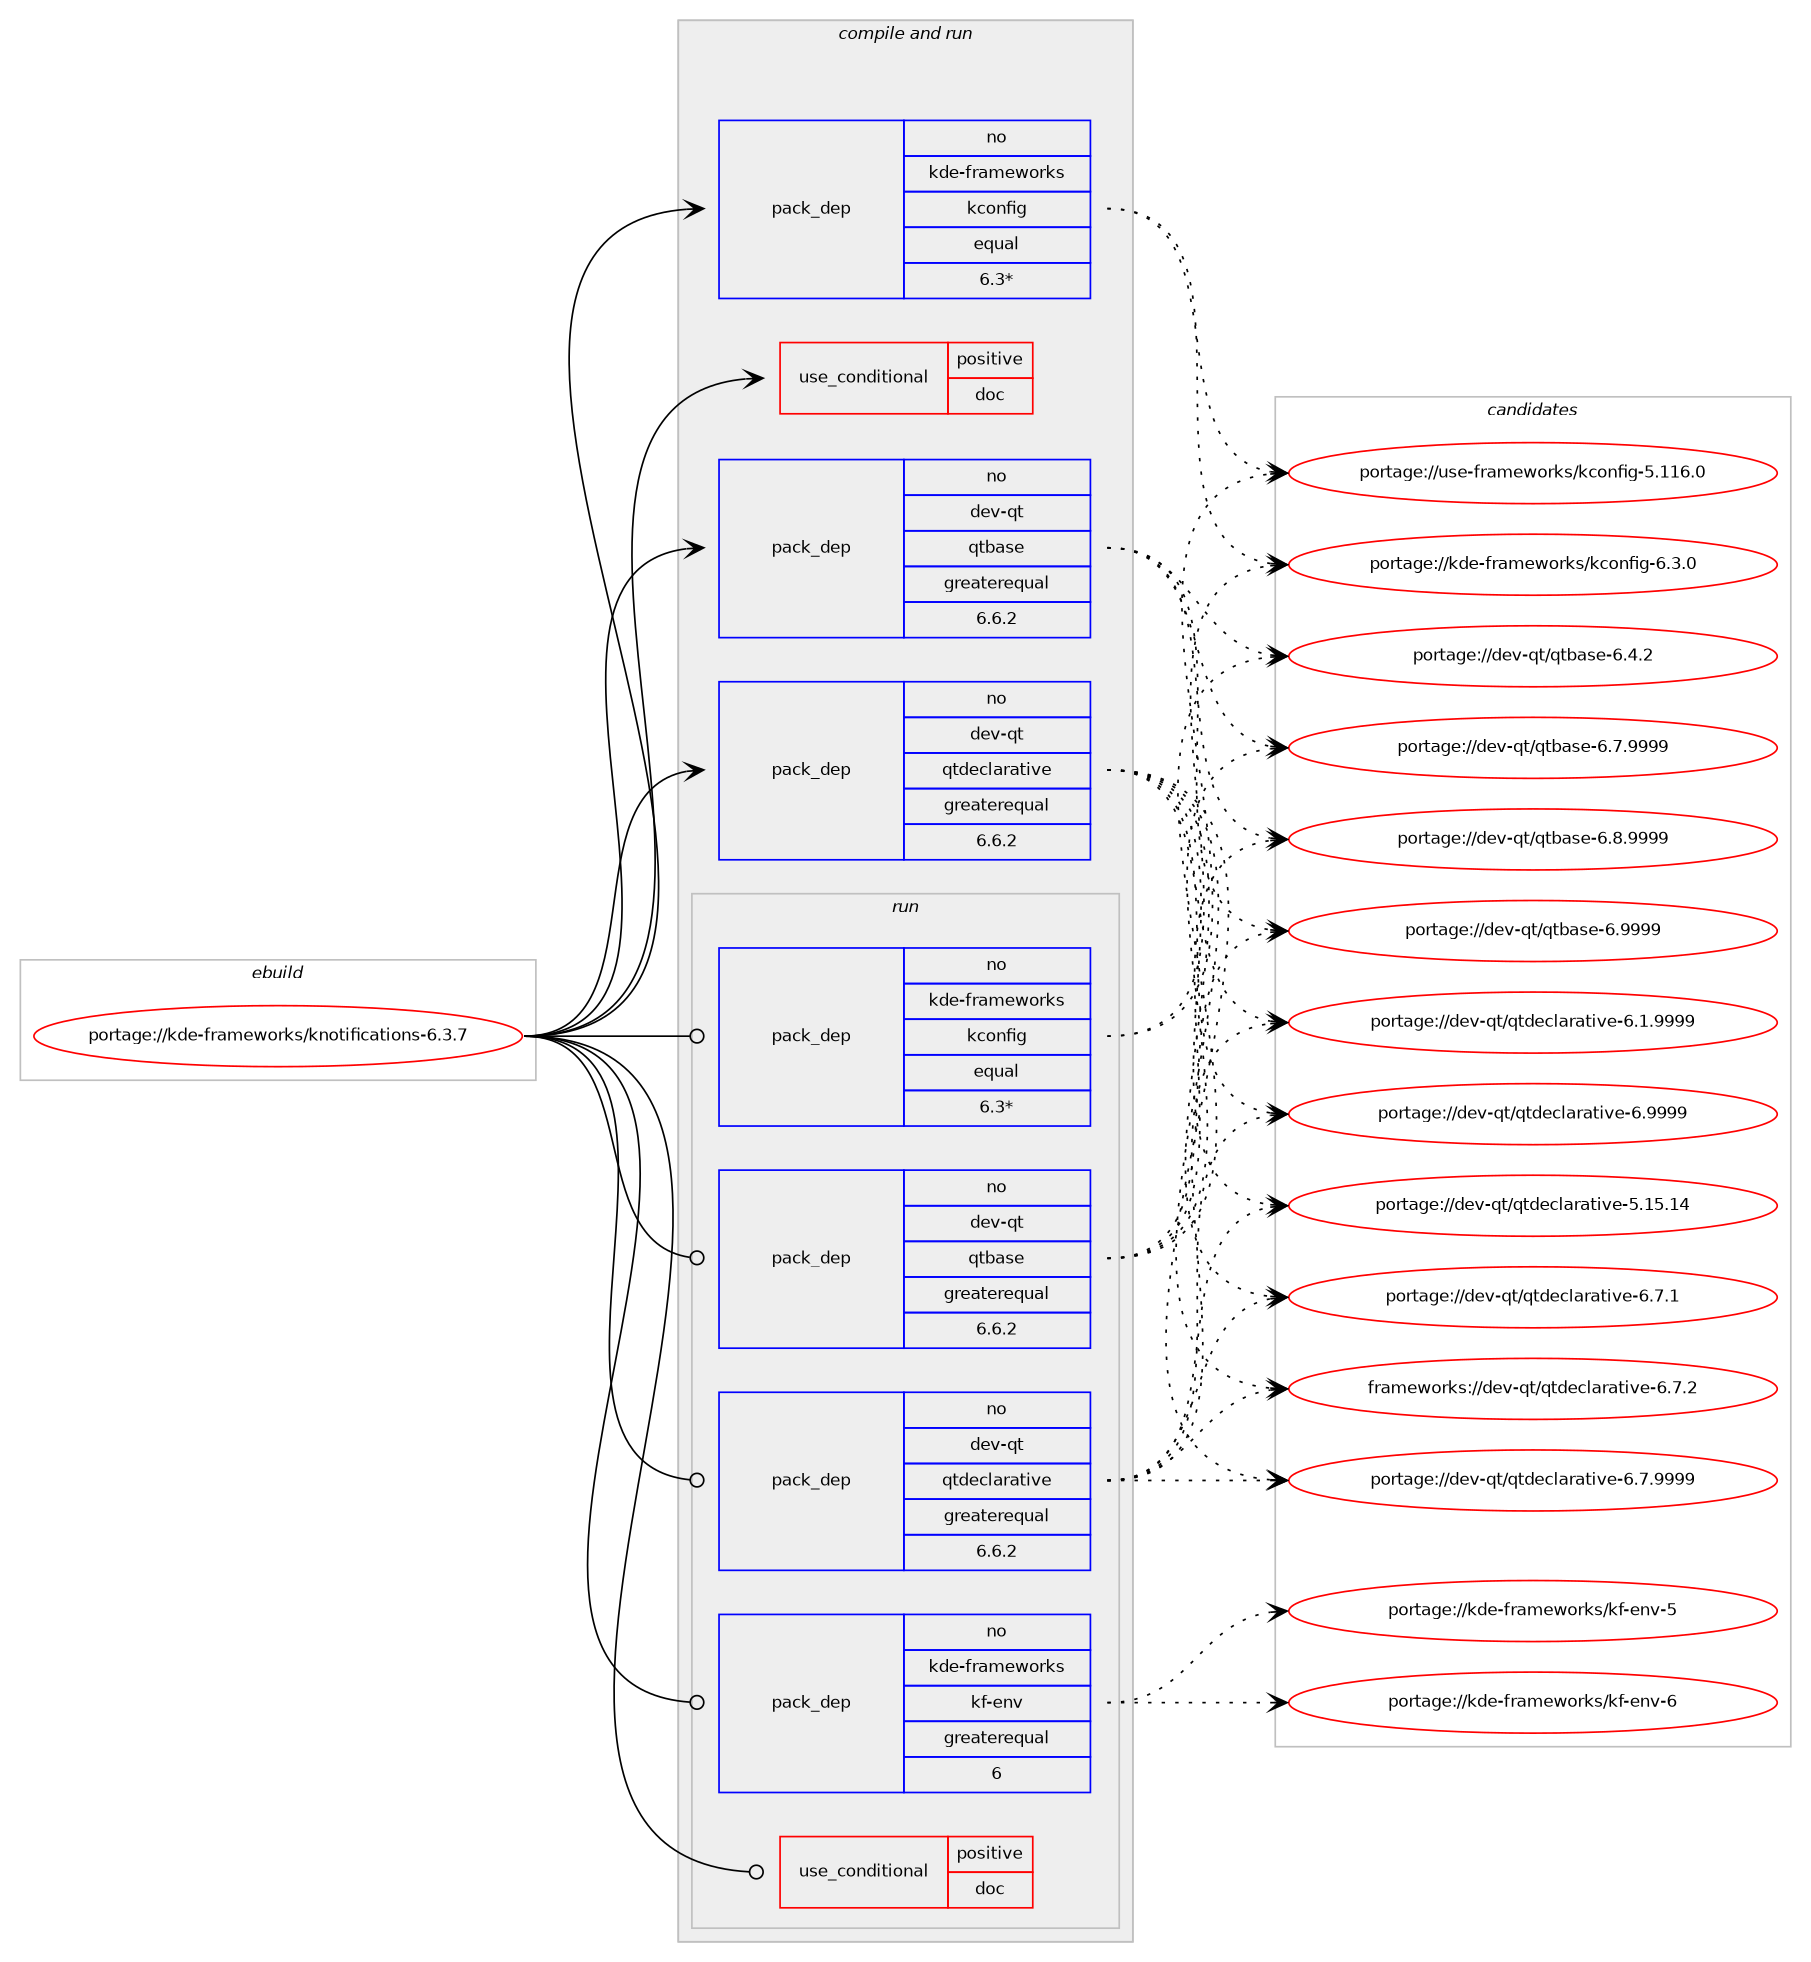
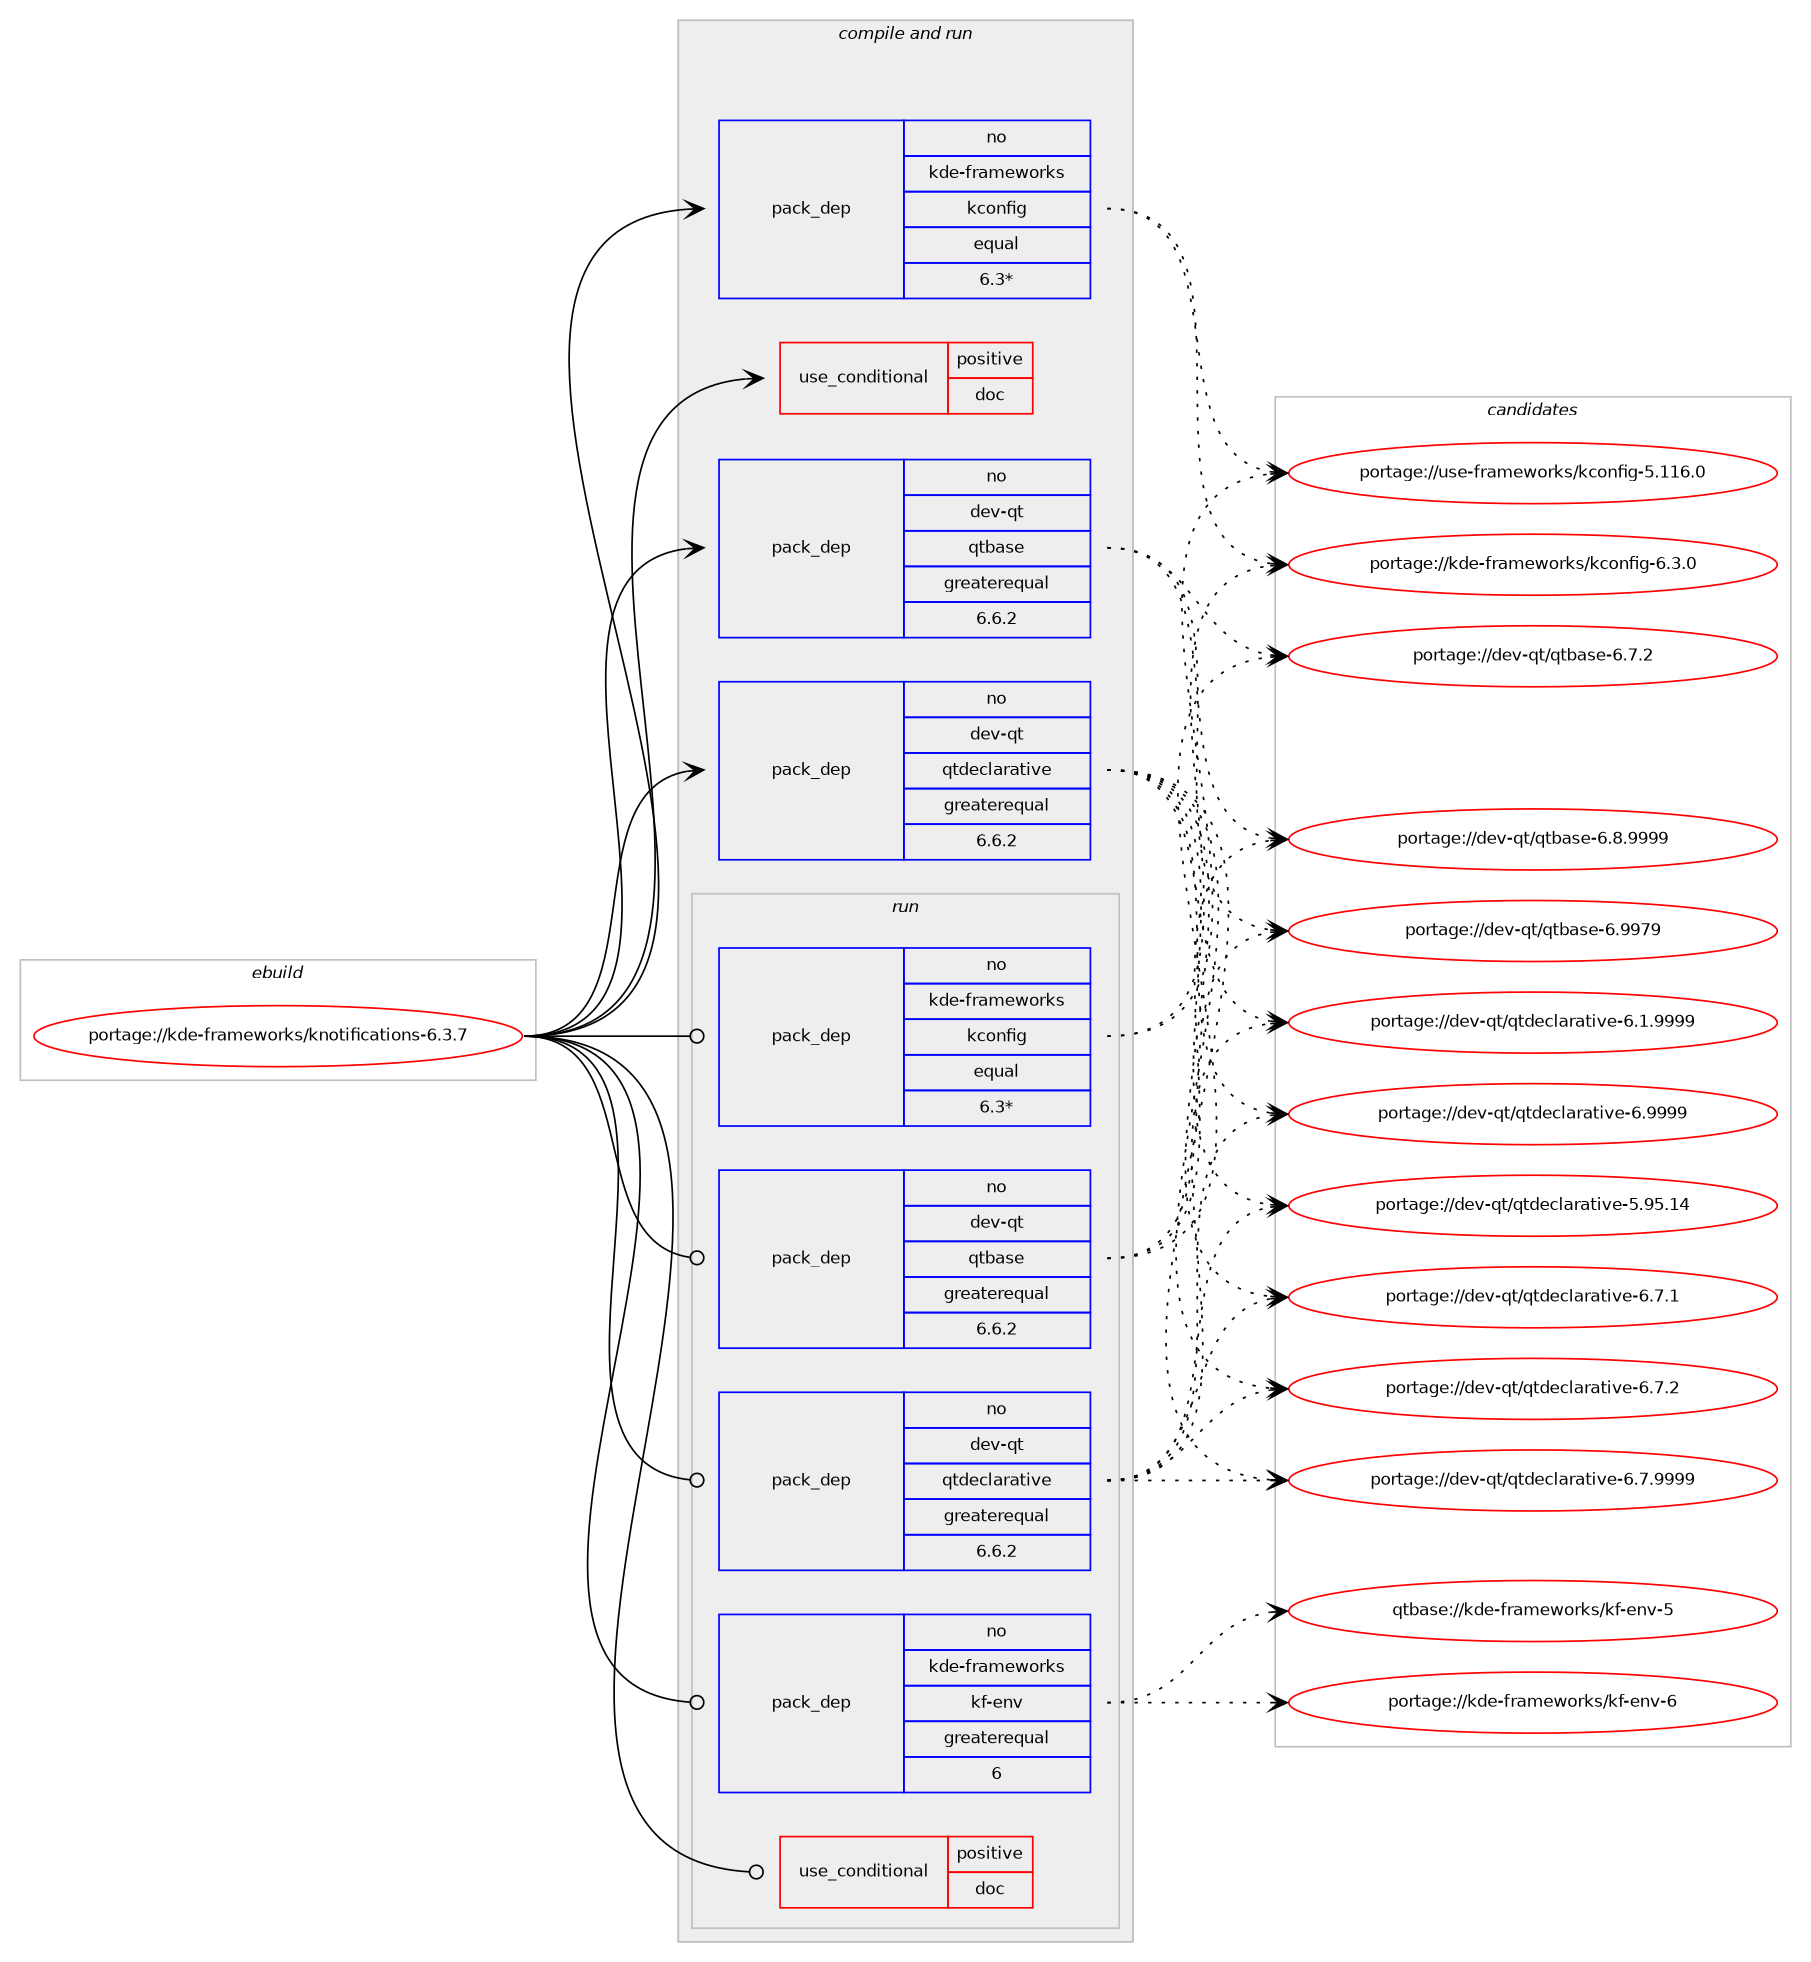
node "portage://dev-qt/qtbase-6.4.2": label "portage://dev-qt/qtbase-6.4.2" -> "portage://dev-qt/qtbase-6.7.2"
node "portage://dev-qt/qtbase-6.7.9999": removed
node "portage://dev-qt/qtbase-6.9999": label "portage://dev-qt/qtbase-6.9999" -> "portage://dev-qt/qtbase-6.9979"
node "portage://dev-qt/qtdeclarative-5.15.14": label "portage://dev-qt/qtdeclarative-5.15.14" -> "portage://dev-qt/qtdeclarative-5.95.14"
node "frameworks://dev-qt/qtdeclarative-6.7.2": label "frameworks://dev-qt/qtdeclarative-6.7.2" -> "portage://dev-qt/qtdeclarative-6.7.2"
node "portage://kde-frameworks/kf-env-5": label "portage://kde-frameworks/kf-env-5" -> "qtbase://kde-frameworks/kf-env-5"
